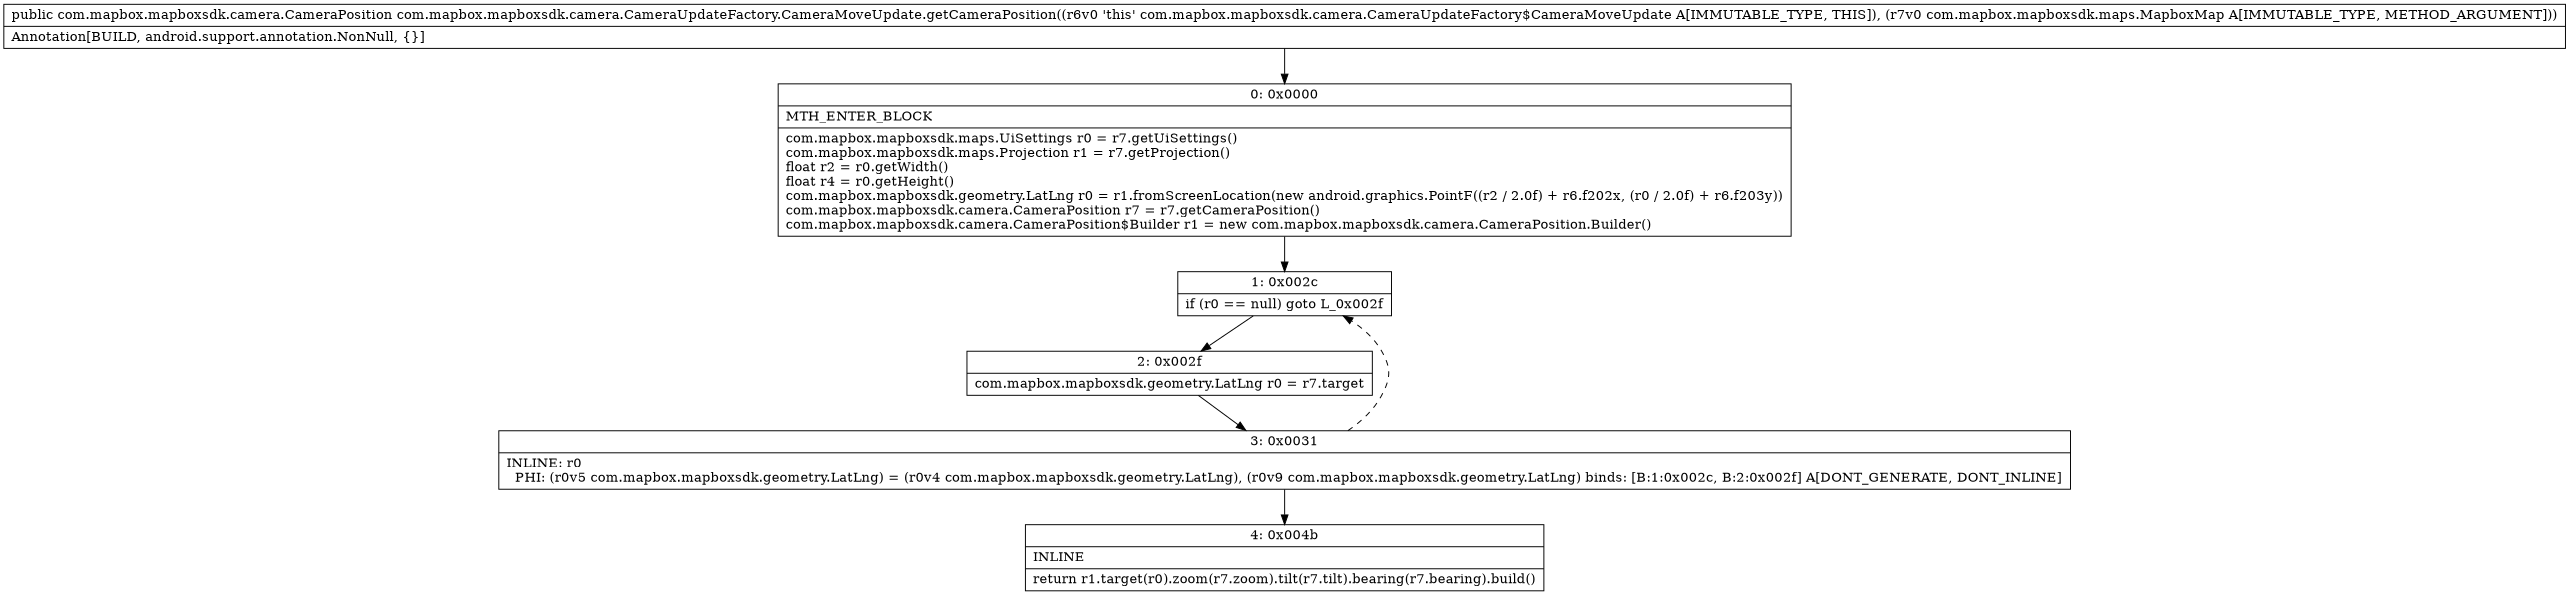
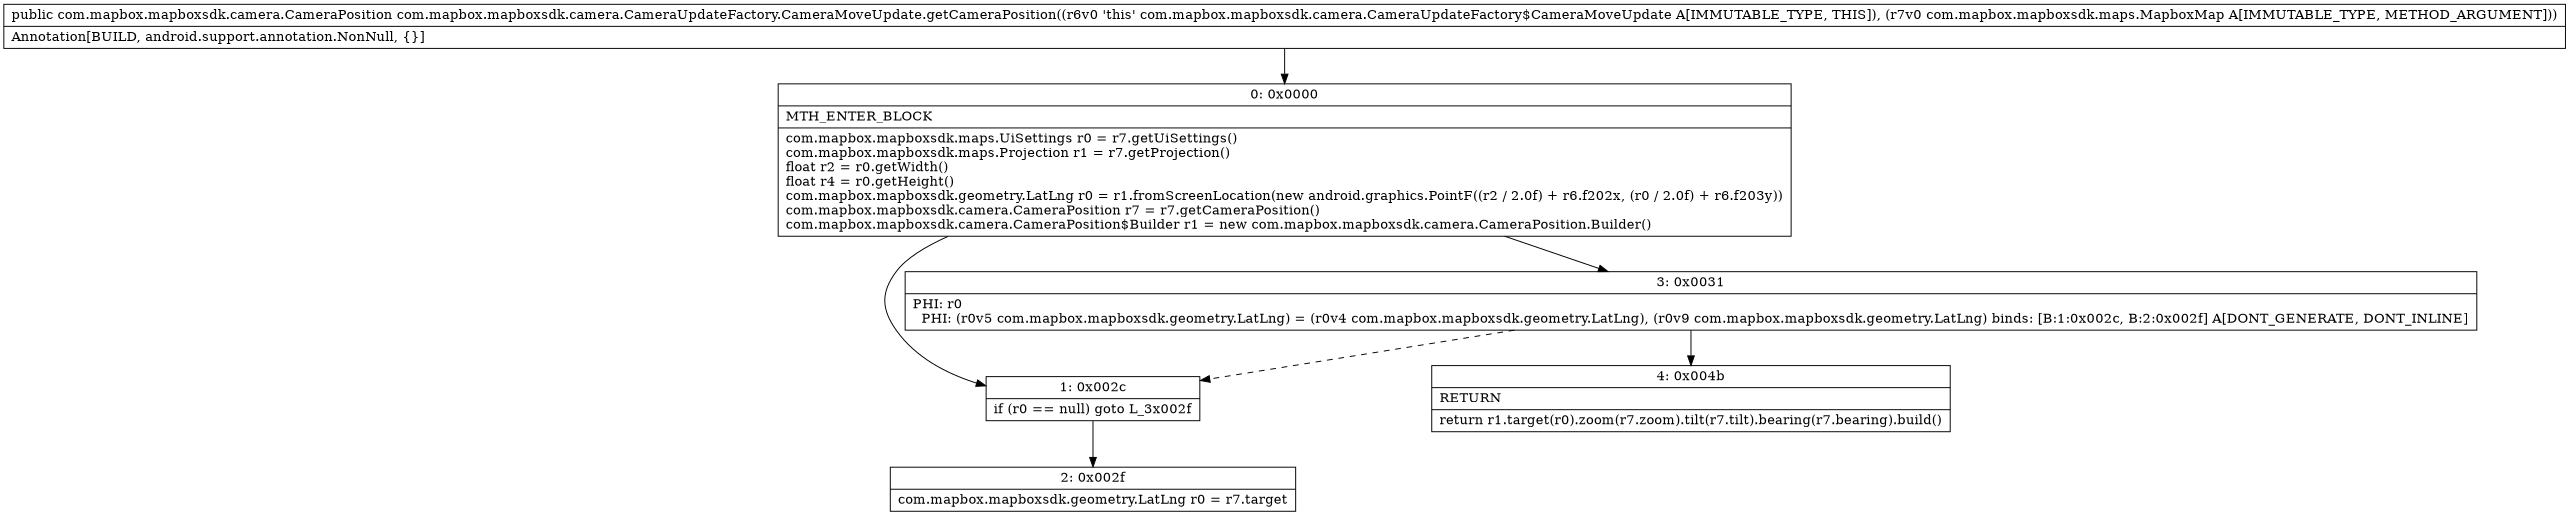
node "1: 0x002c": text "if (r0 == null) goto L_0x002f" -> "if (r0 == null) goto L_3x002f"
edge "2: 0x002f" -> "3: 0x0031": now "0: 0x0000" -> "3: 0x0031"
node "3: 0x0031": text "INLINE: r0" -> "PHI: r0"
node "4: 0x004b": text "INLINE" -> "RETURN"
